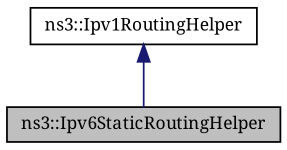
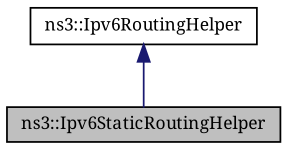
node "ns3::Ipv1RoutingHelper": label "ns3::Ipv1RoutingHelper" -> "ns3::Ipv6RoutingHelper"
